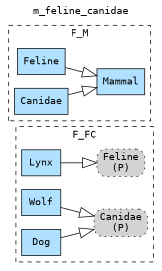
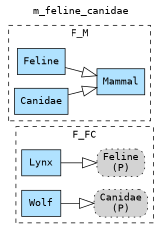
node "Dog": removed
